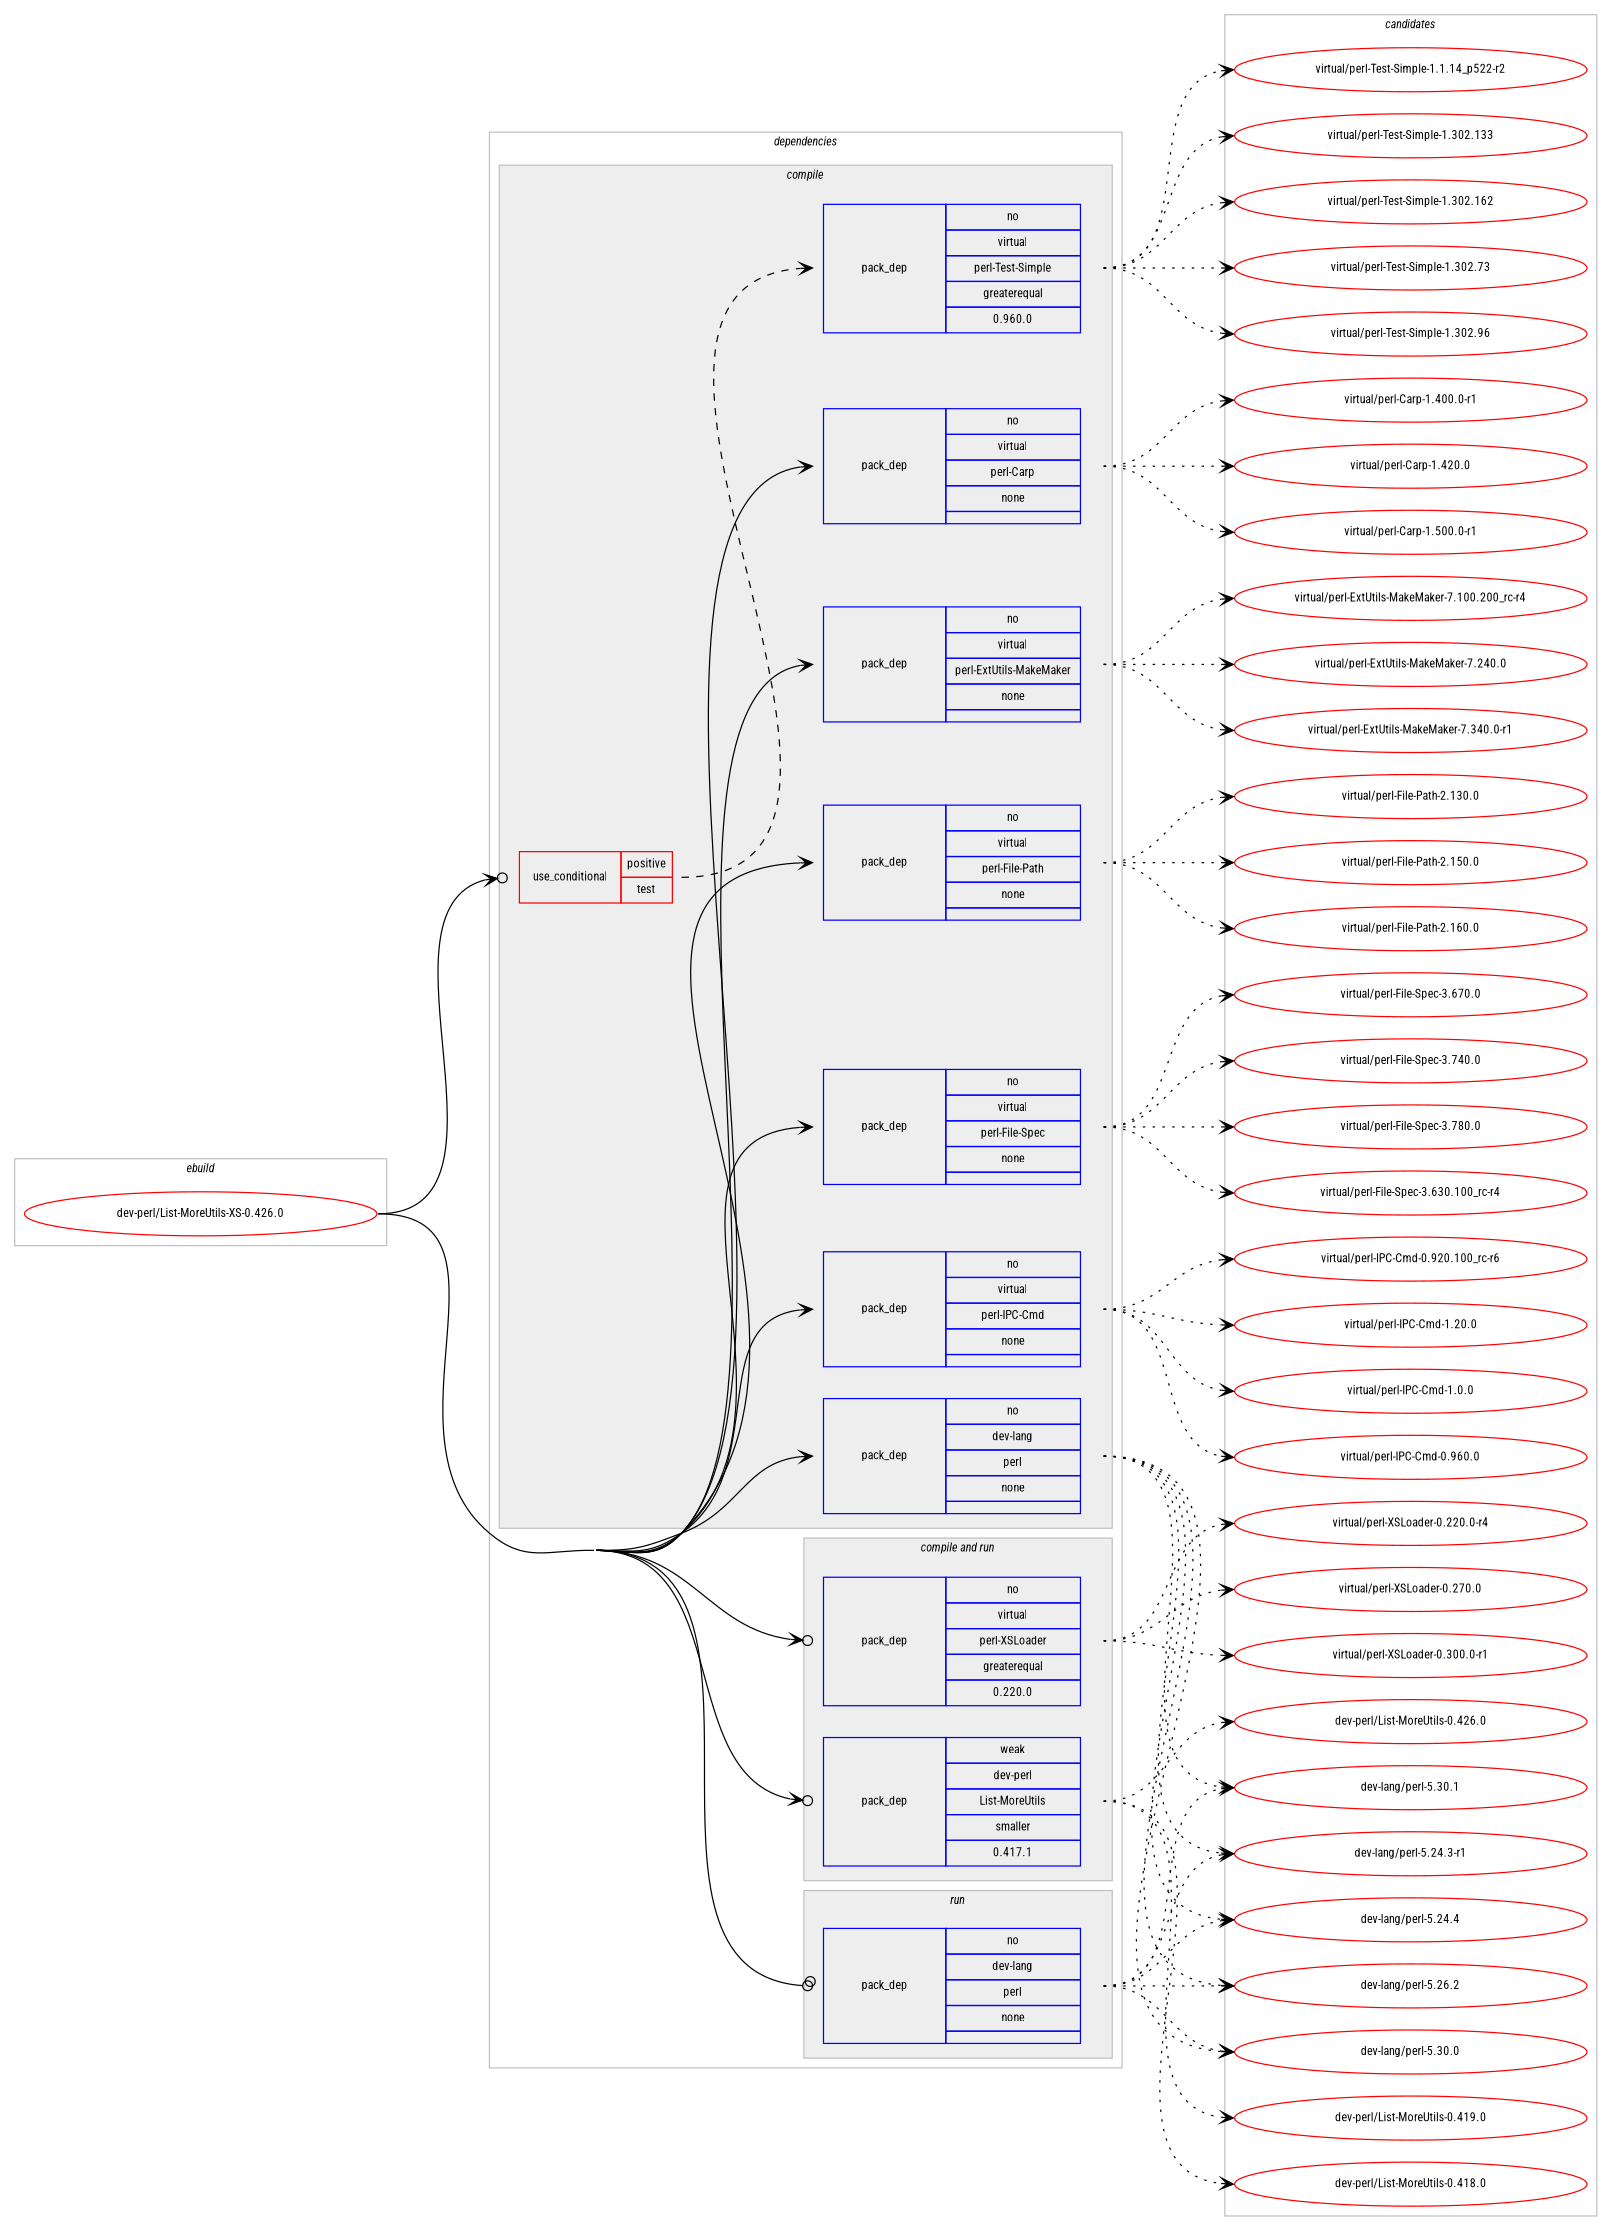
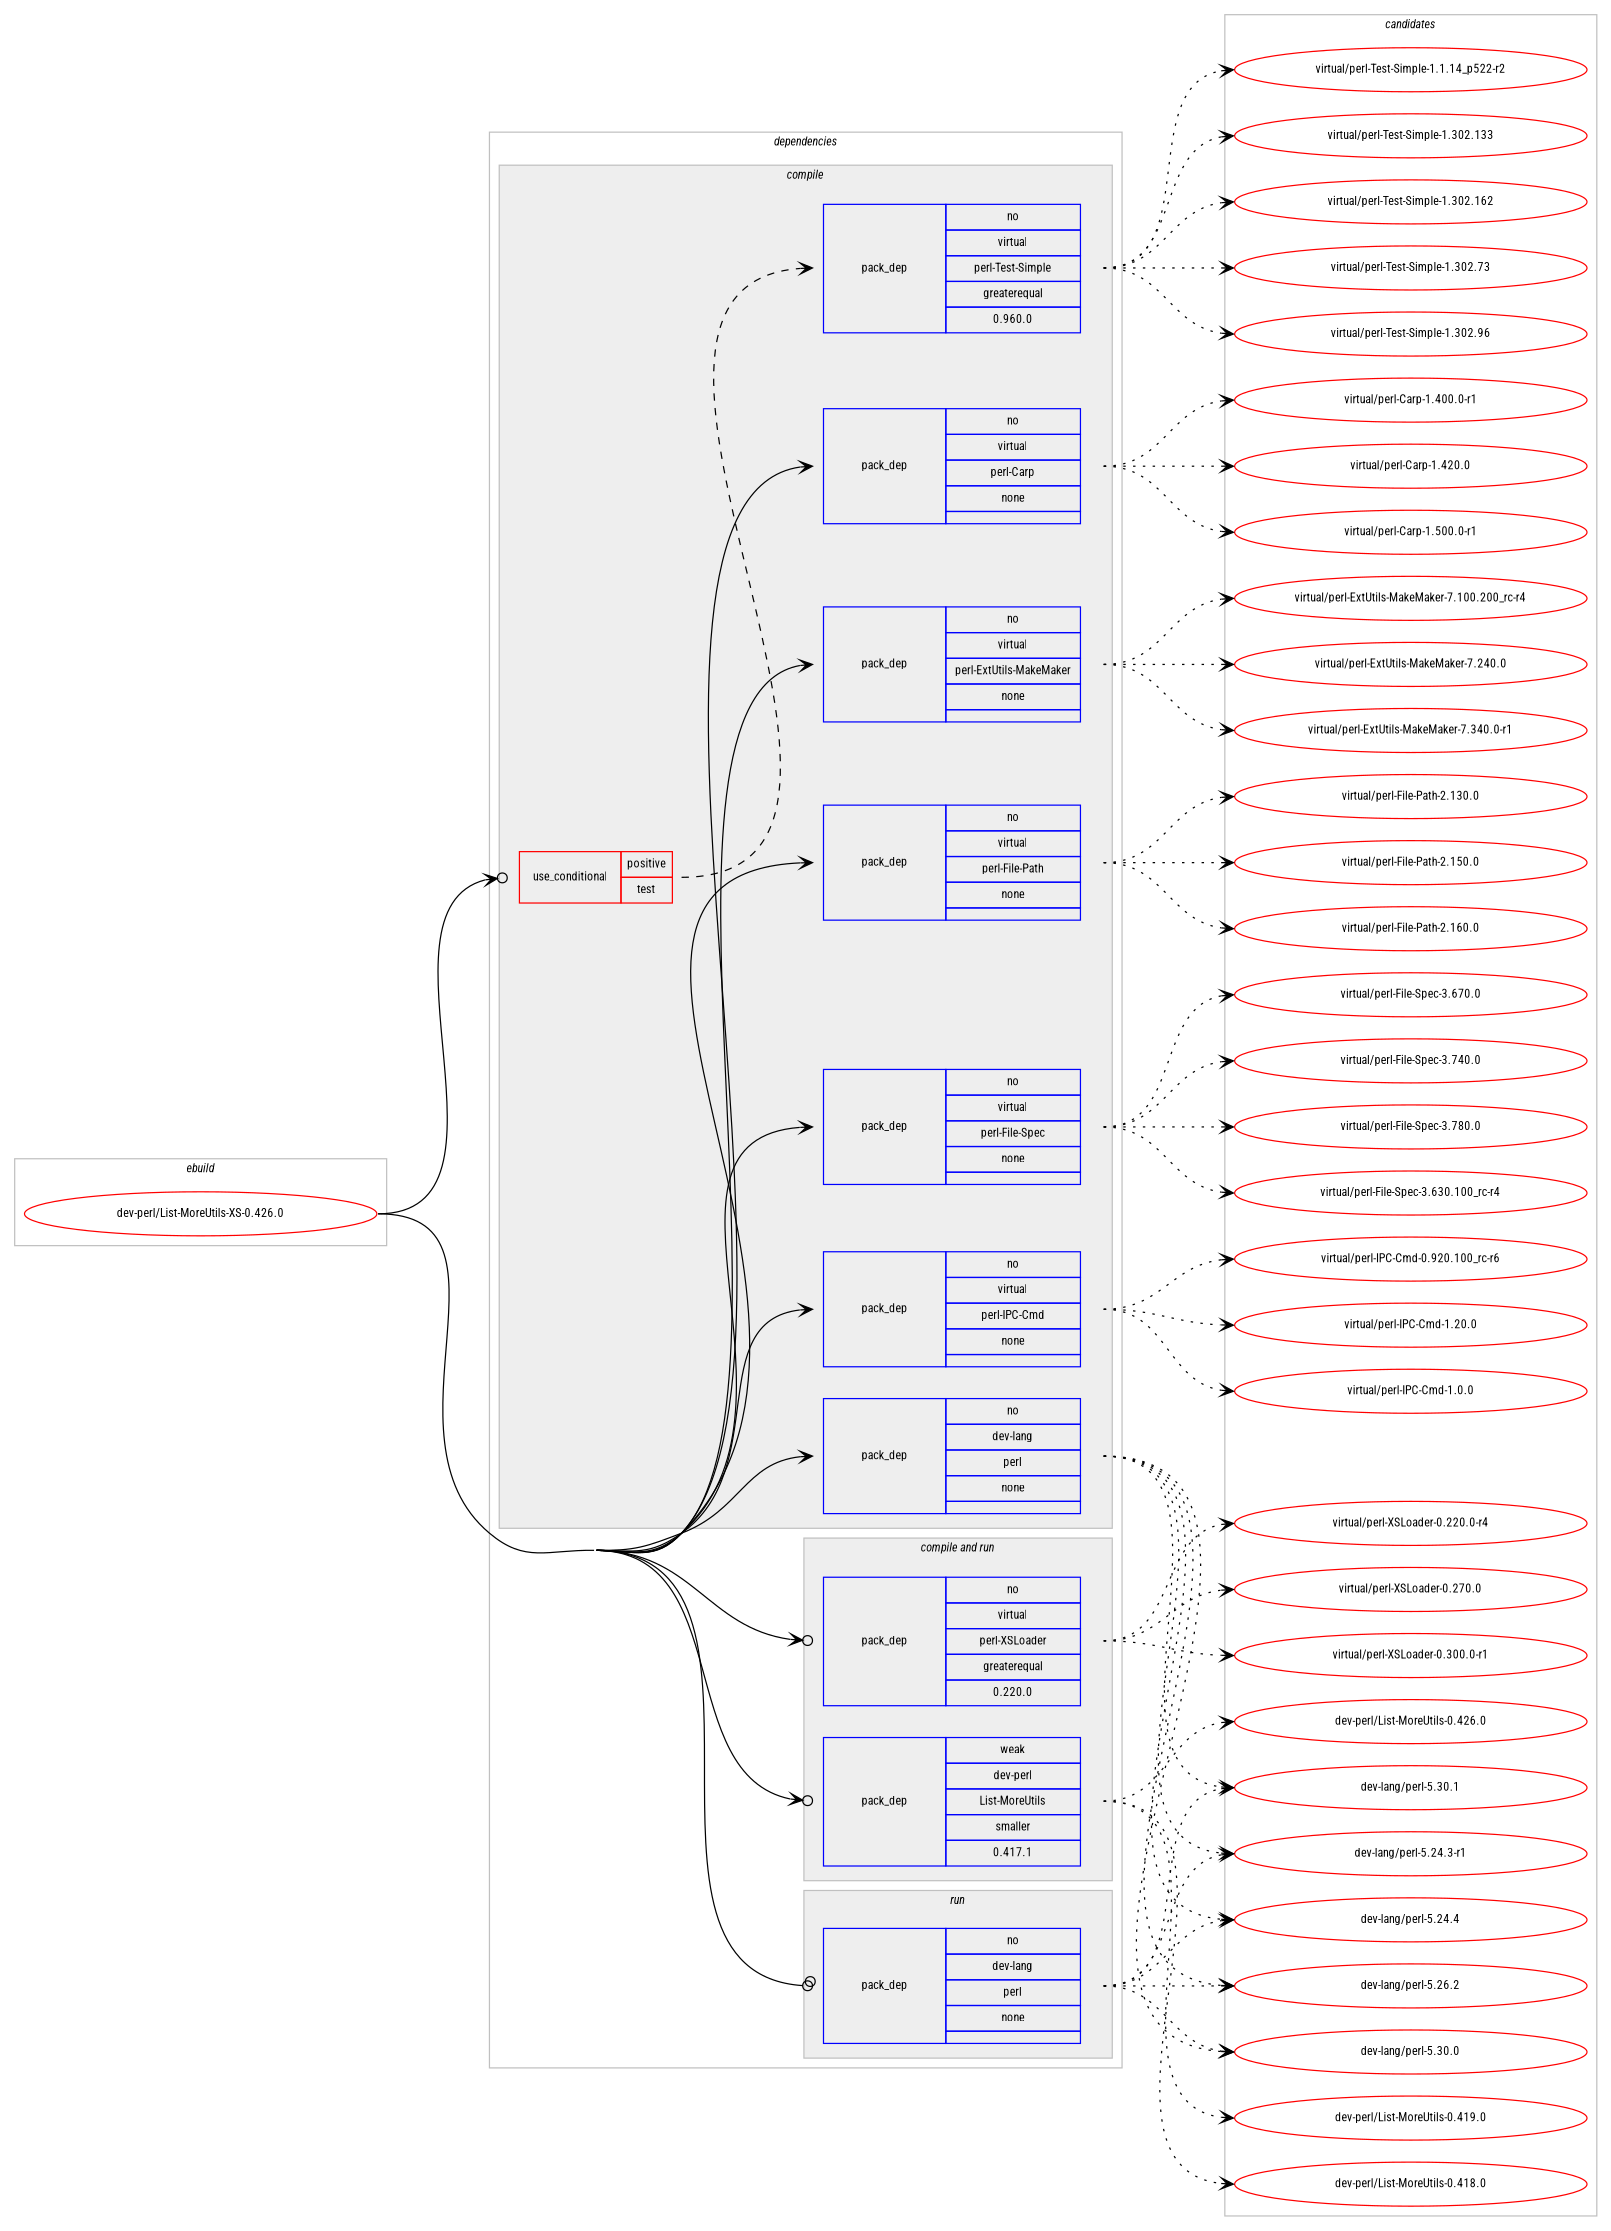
node "virtual/perl-IPC-Cmd-0.960.0": removed
